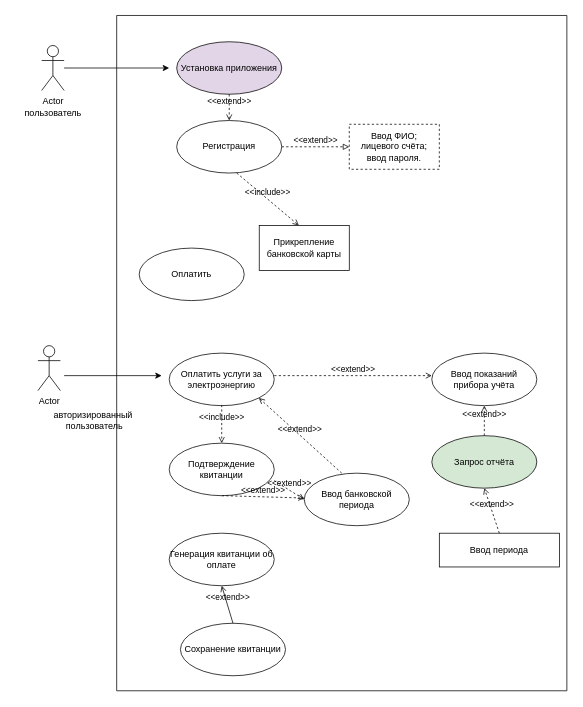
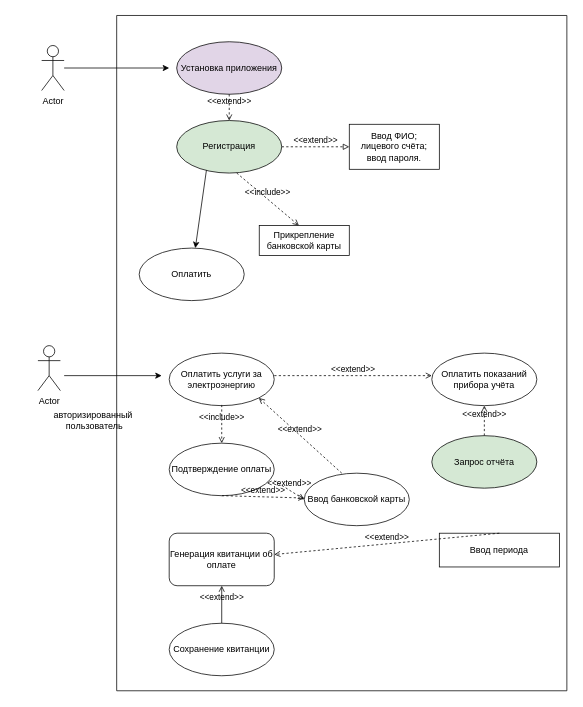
node "пользователь": removed
node "Регистрация": fillcolor #ffffff -> #d5e8d4
node "Ввод ФИО; лицевого счёта; ввод пароля.": style dashed -> solid
edge "Регистрация" -> "Оплатить": added
node "Прикрепление банковской карты": size 90x45 -> 90x30
node "Ввод показаний прибора учёта": label "Ввод показаний прибора учёта" -> "Оплатить показаний прибора учёта"
node "Подтверждение квитанции": label "Подтверждение квитанции" -> "Подтверждение оплаты"
node "Ввод банковской периода": label "Ввод банковской периода" -> "Ввод банковской карты"
edge "Ввод периода" -> "Запрос отчёта": now "Ввод периода" -> "Генерация квитанции об оплате"
node "Генерация квитанции об оплате": shape ellipse -> rounded rectangle
node "Сохранение квитанции": moved (233, 649) -> (222, 649)
